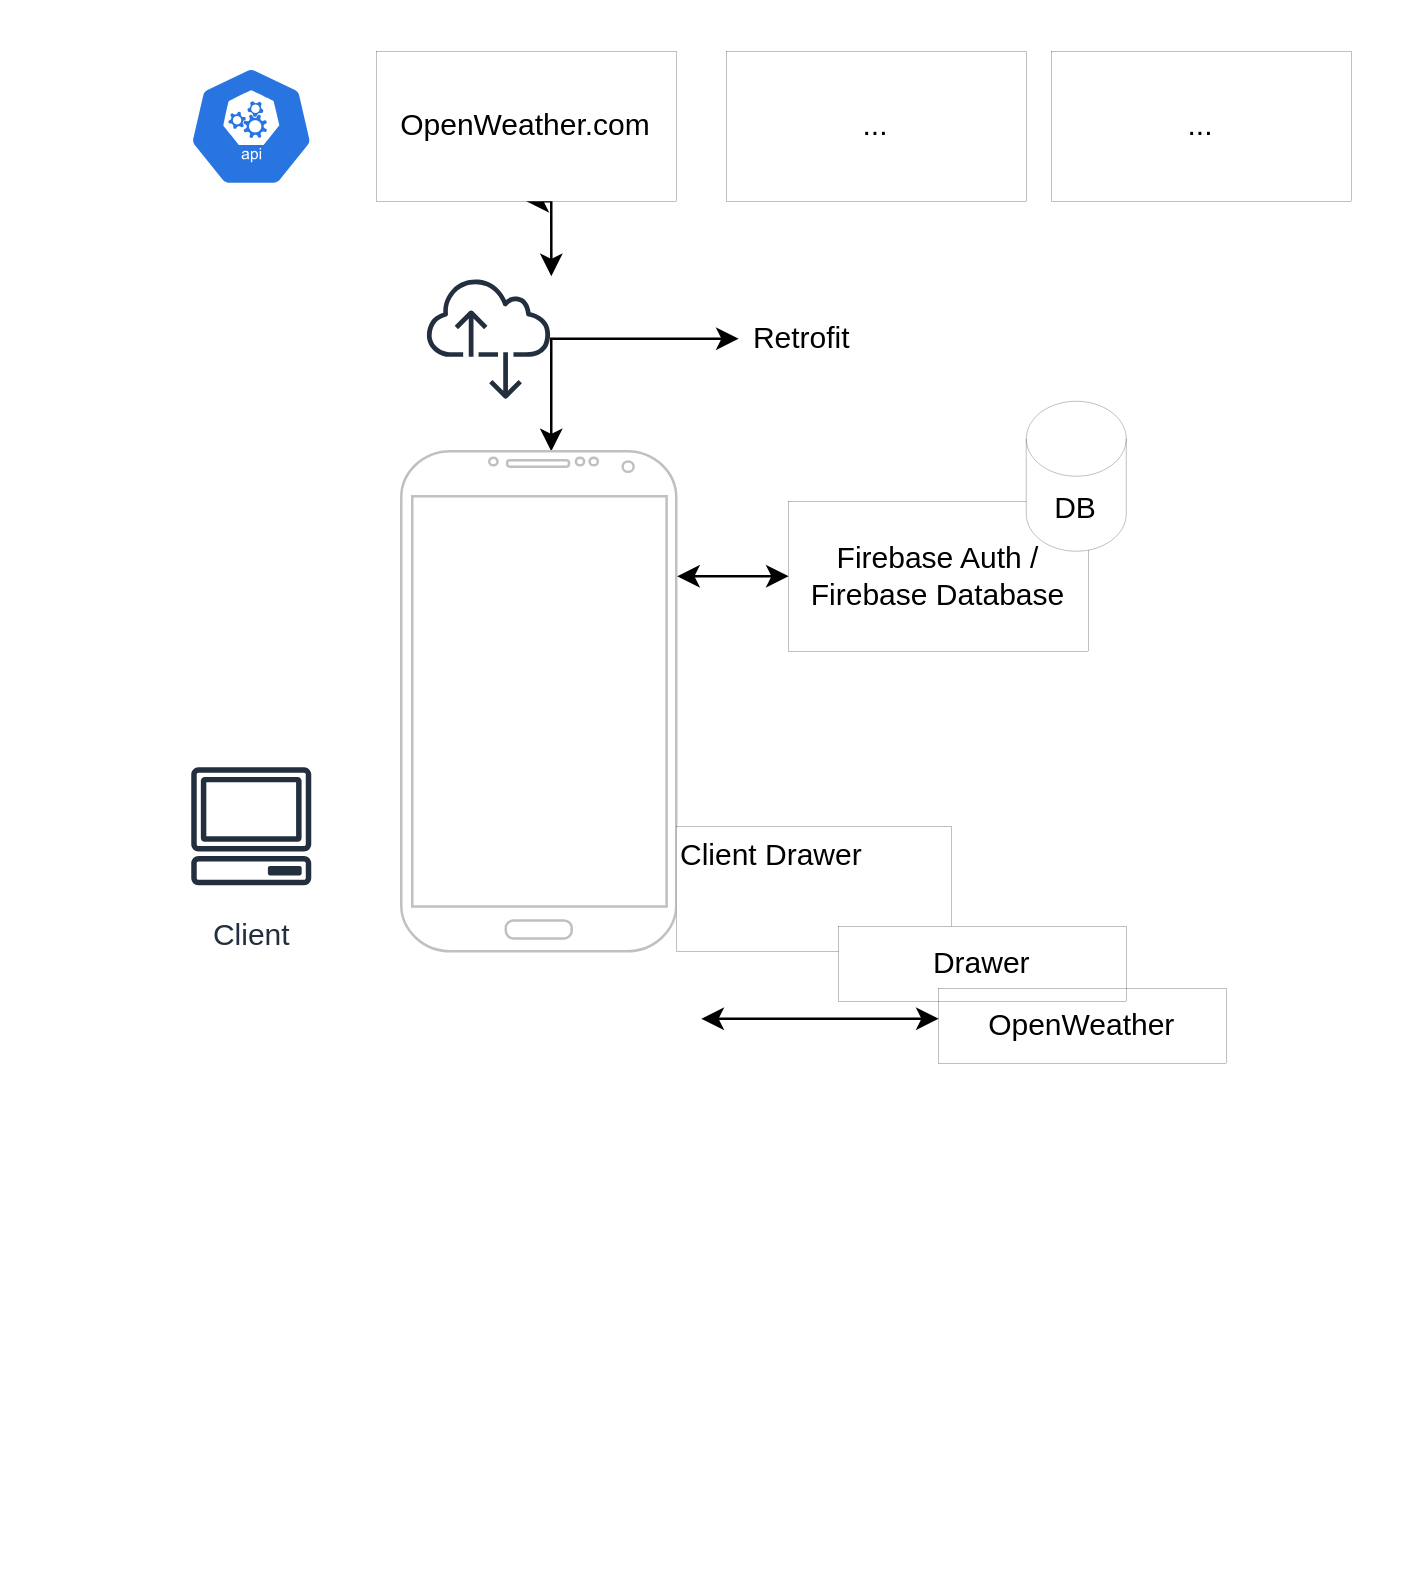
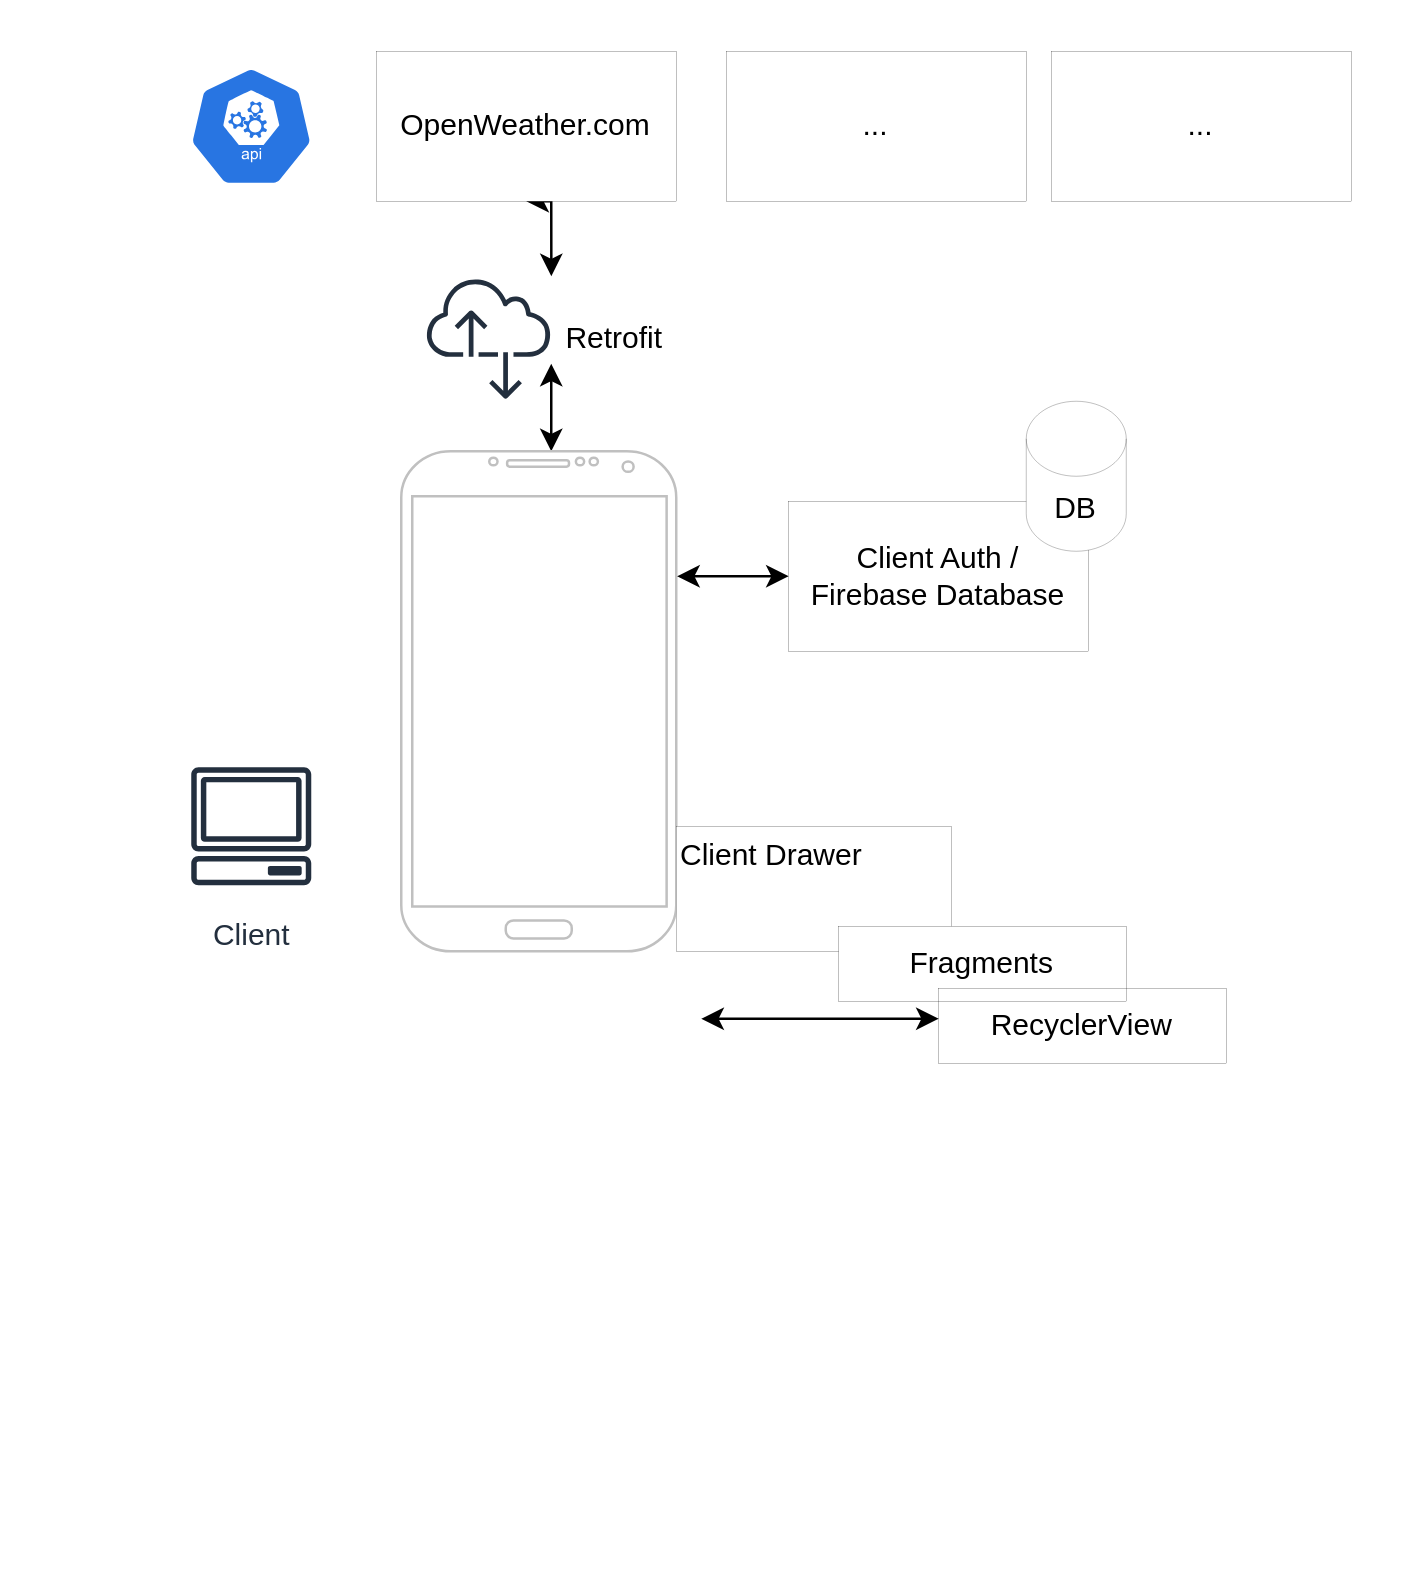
node "Retrofit": moved (801, 339) -> (614, 339)
node "Firebase Auth / Firebase Database": label "Firebase Auth / Firebase Database" -> "Client Auth / Firebase Database"
node "Drawer": label "Drawer" -> "Fragments"
node "OpenWeather": label "OpenWeather" -> "RecyclerView"
